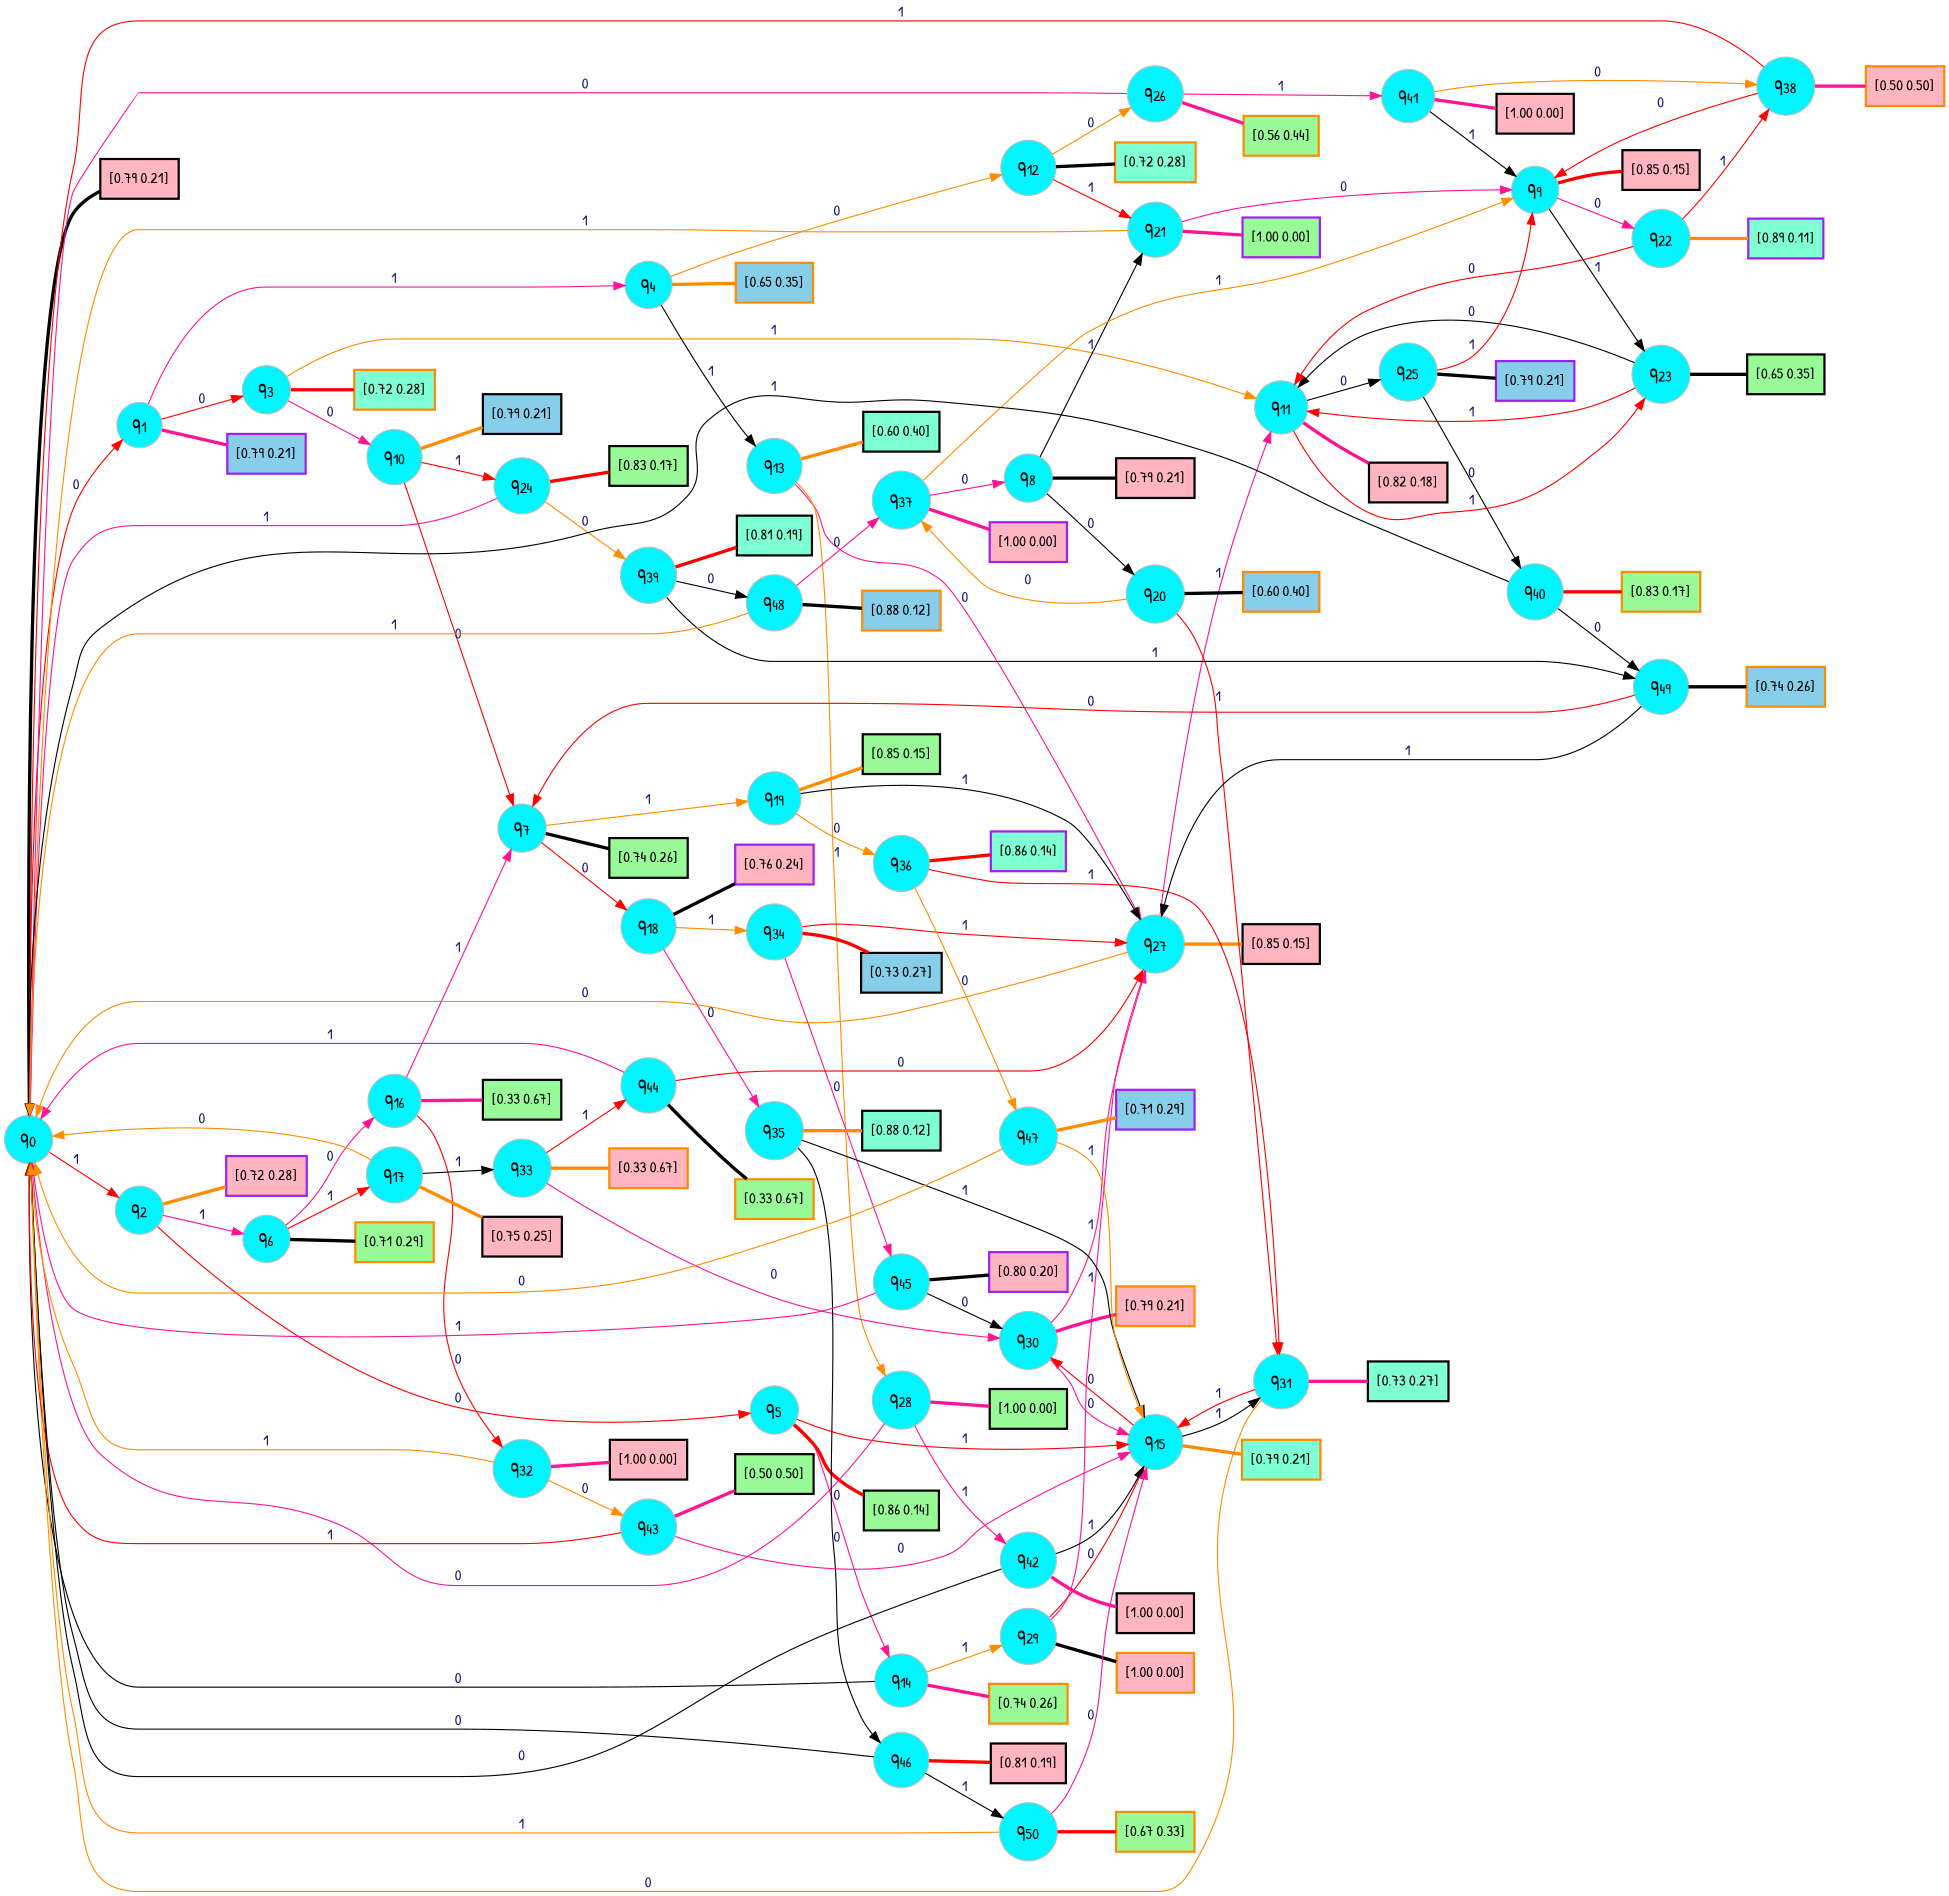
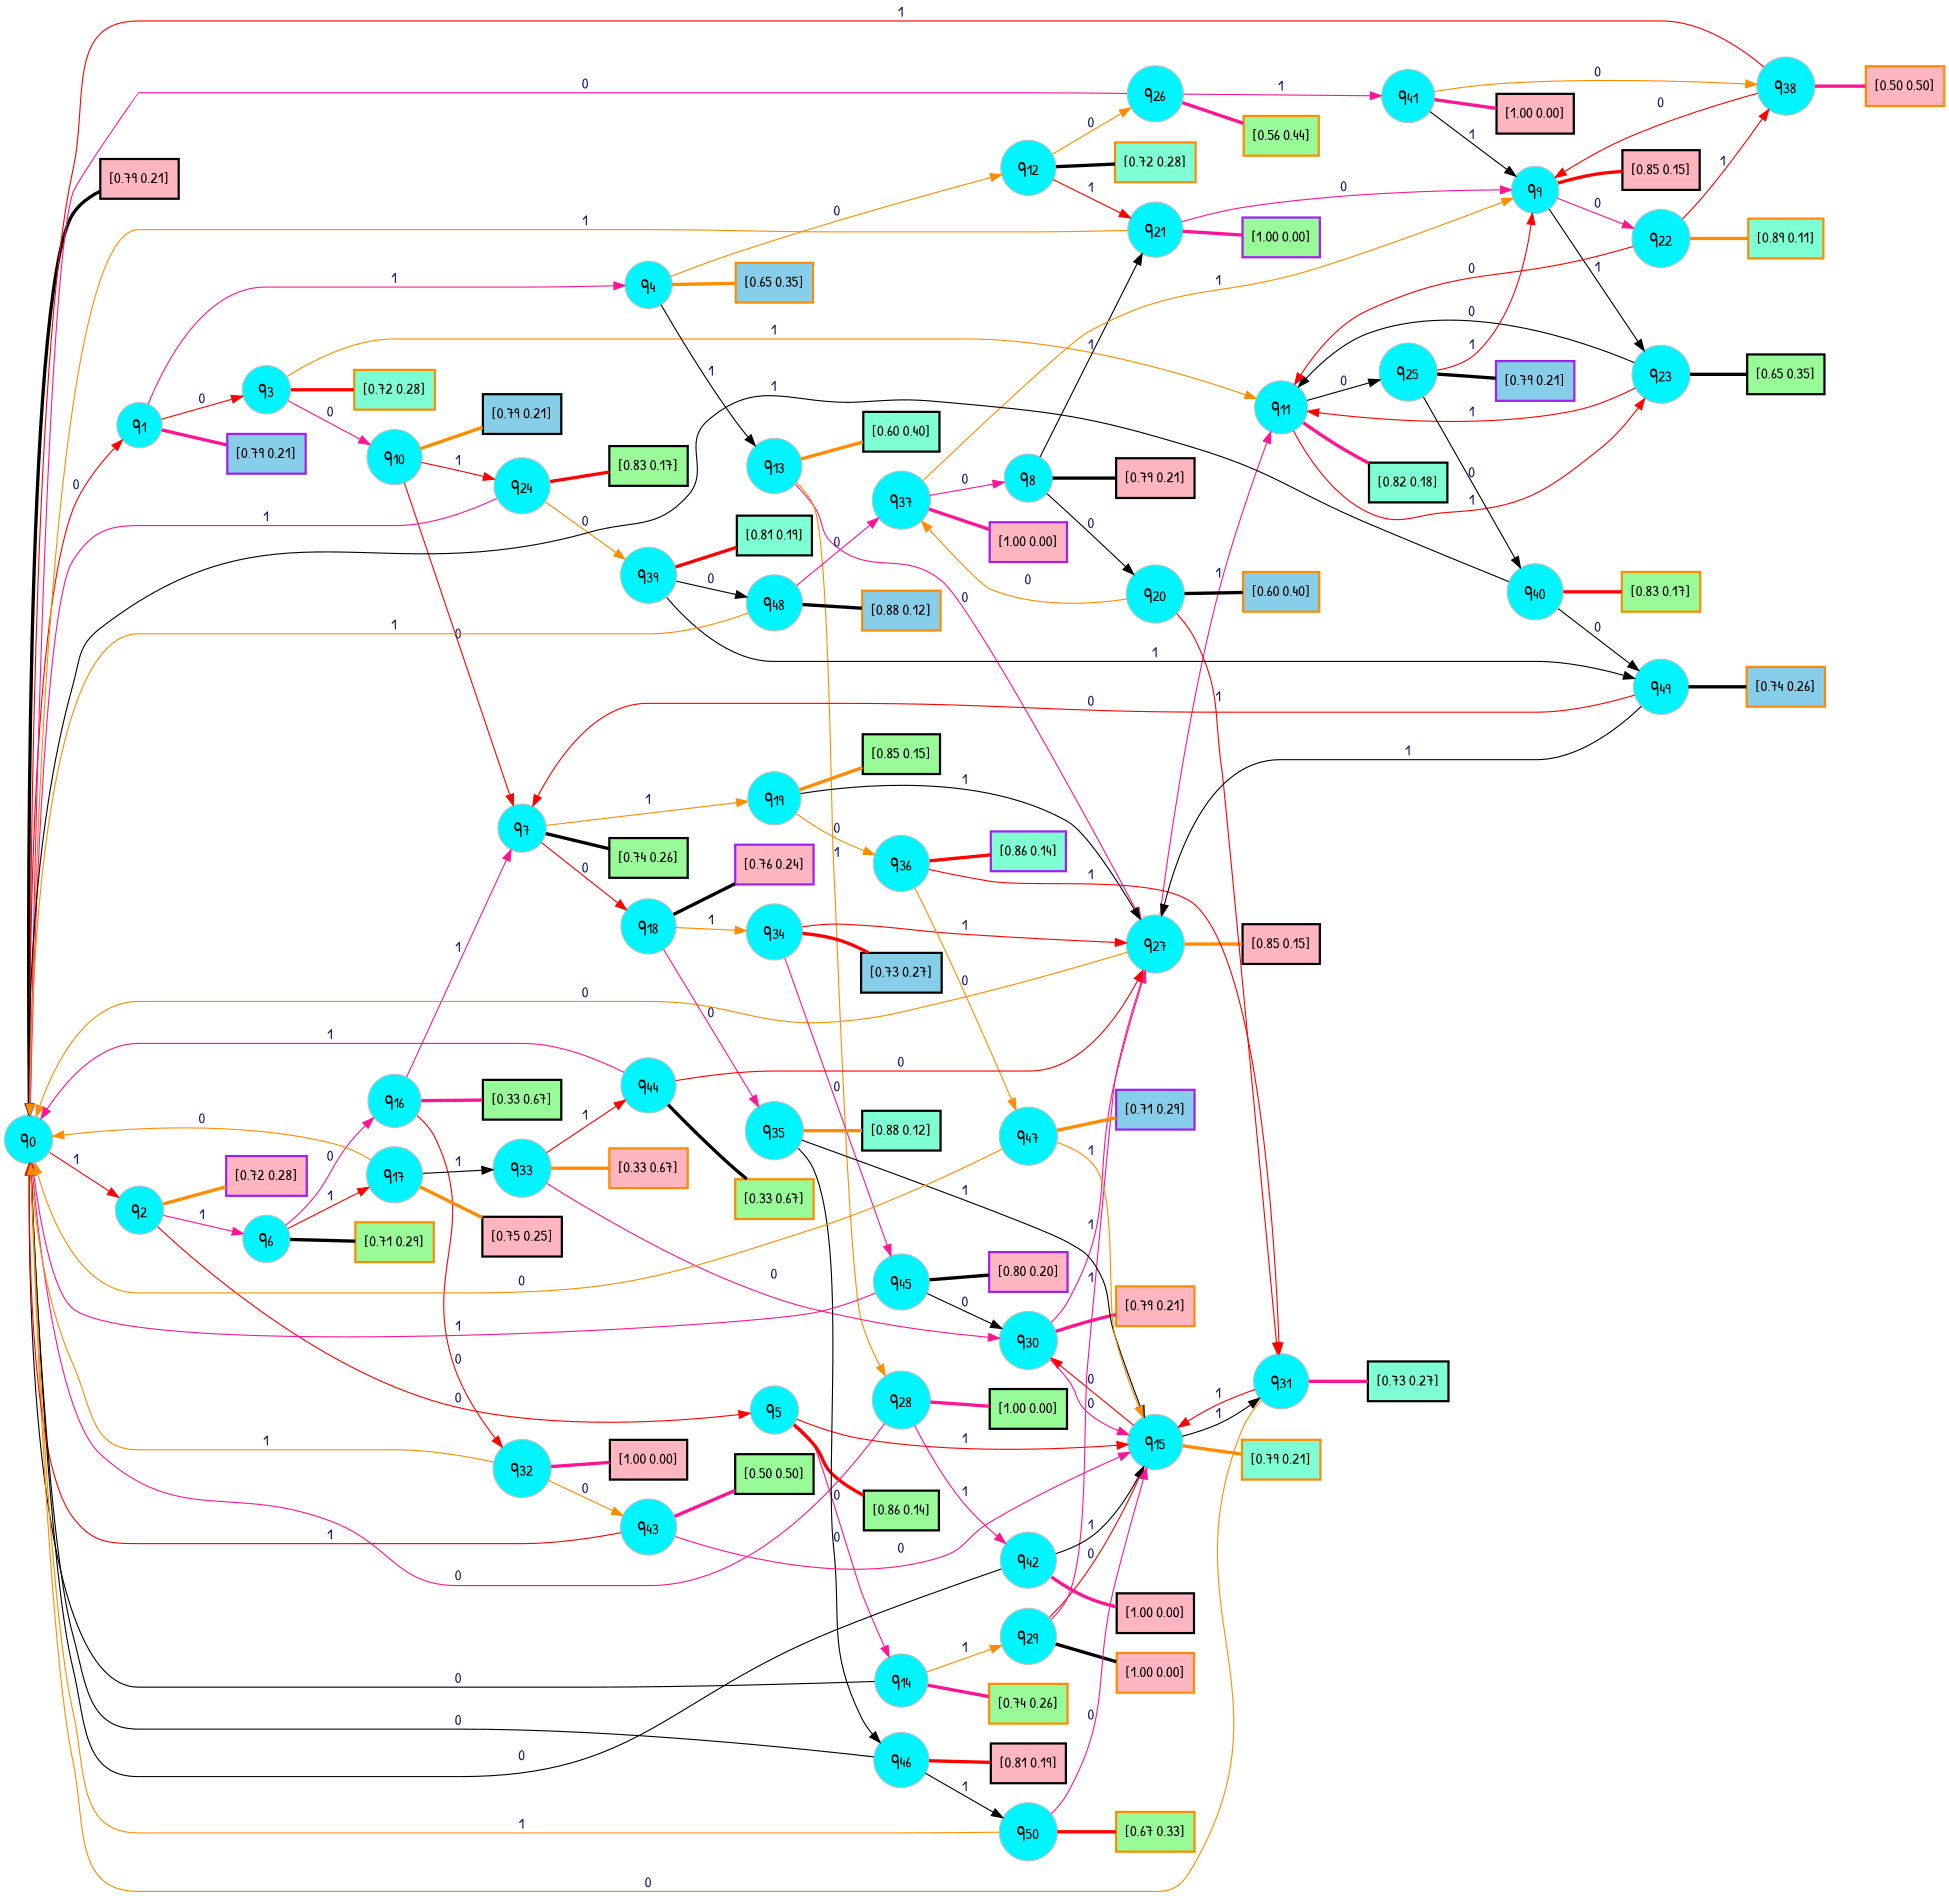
node "[0.89 0.11]": color purple -> darkorange
node "[0.82 0.18]": fillcolor lightpink -> aquamarine
